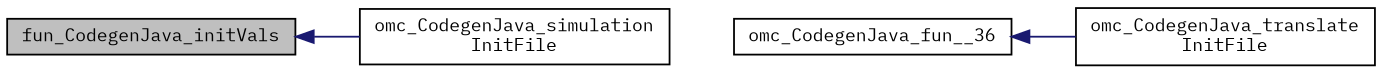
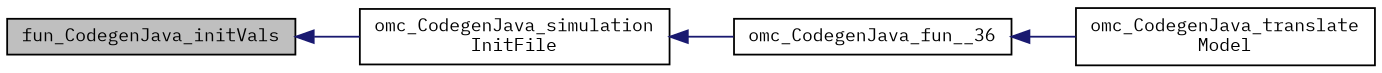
edge "omc_CodegenJava_fun__36" -> "omc_CodegenJava_simulation InitFile": added
node "omc_CodegenJava_translate InitFile": label "omc_CodegenJava_translate InitFile" -> "omc_CodegenJava_translate Model"
